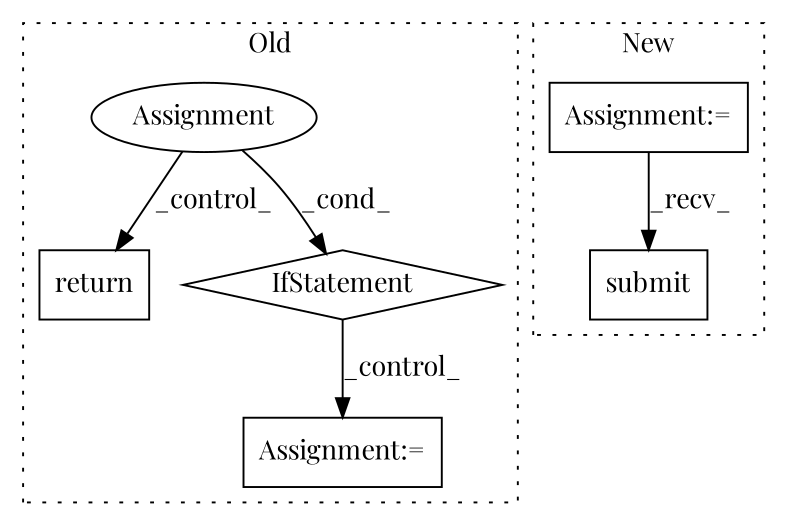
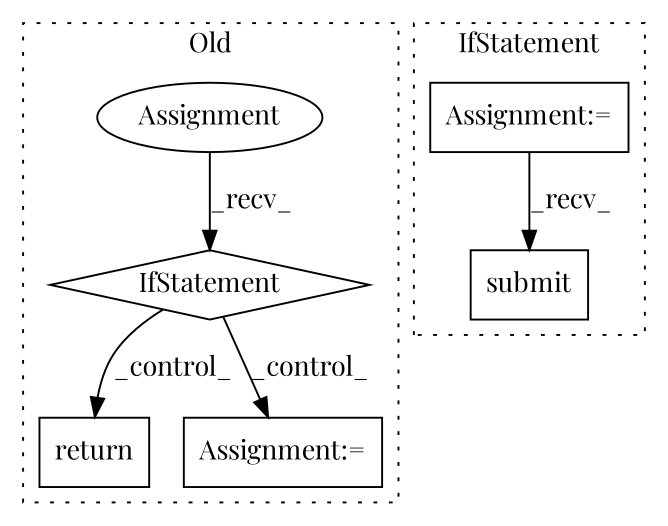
cluster "New": label "New" -> "IfStatement"
edge "Assignment" -> "return": now "IfStatement" -> "return"
edge "Assignment" -> "IfStatement": label "_cond_" -> "_recv_"
